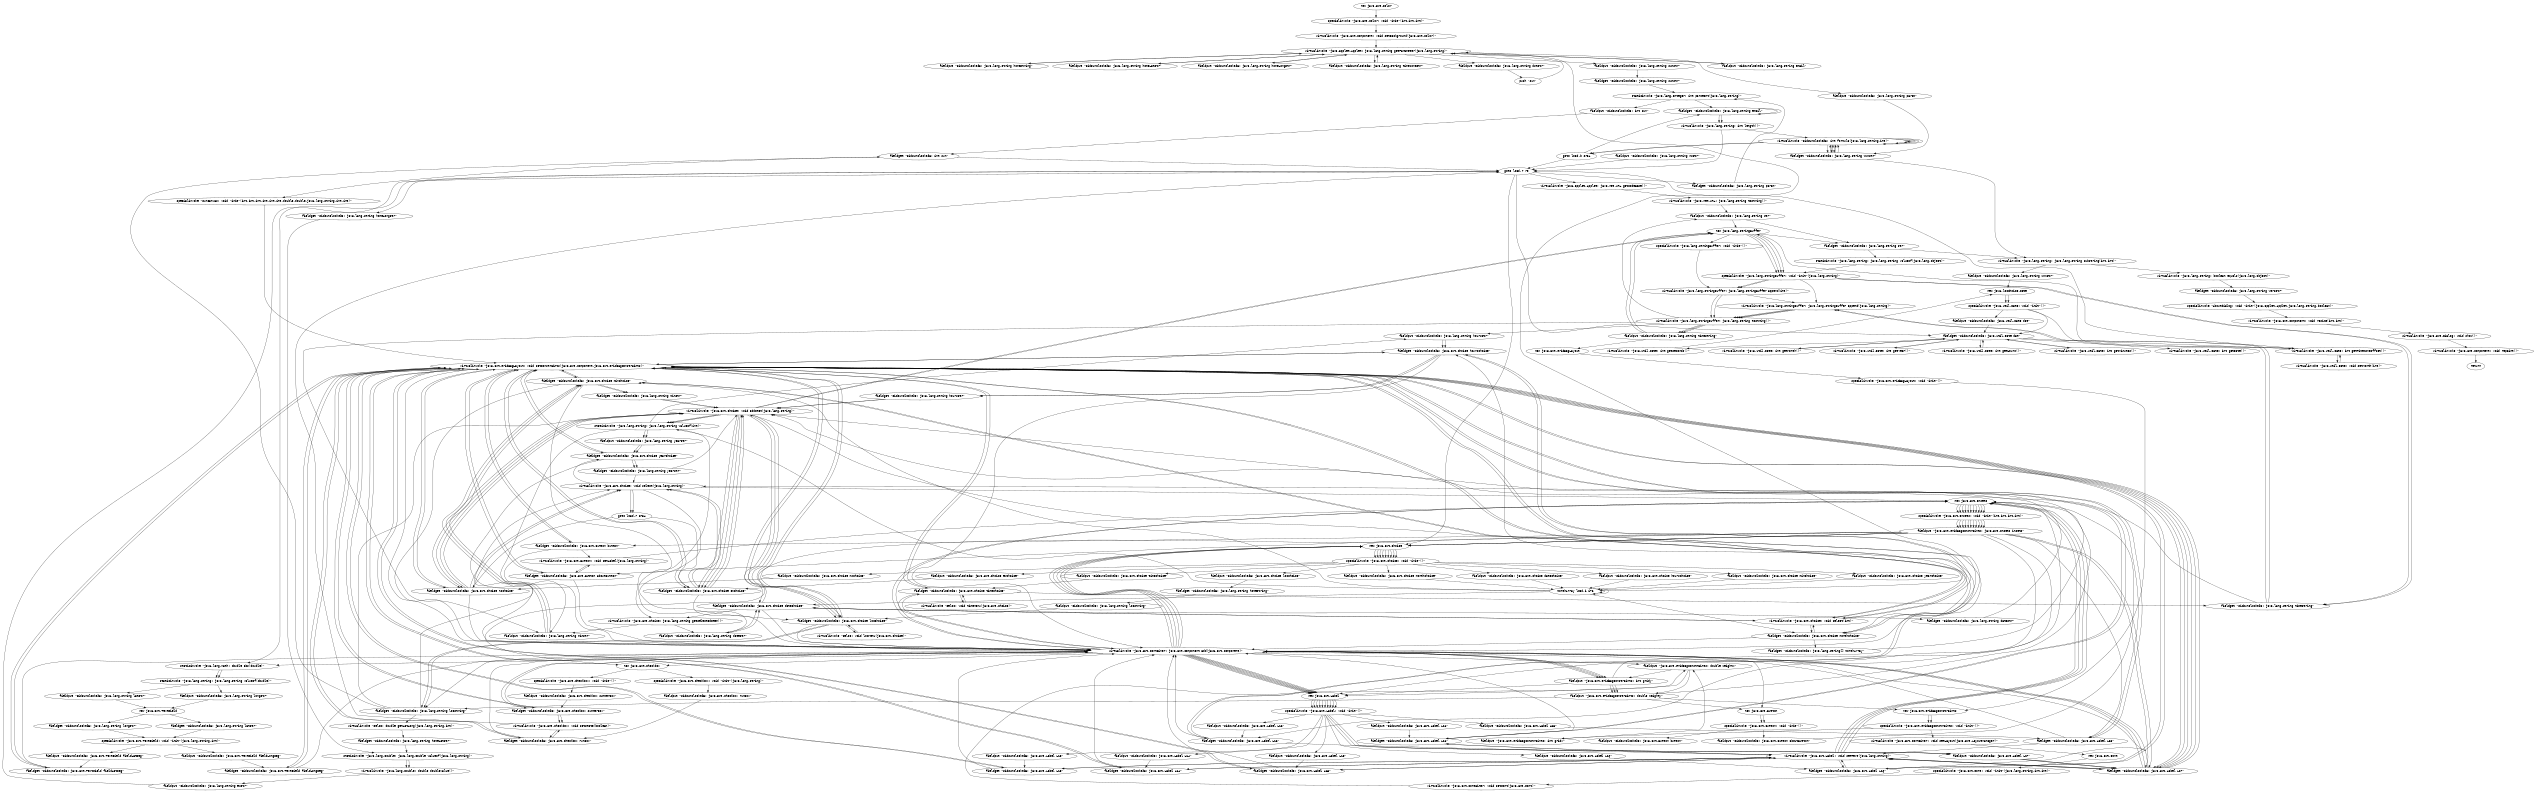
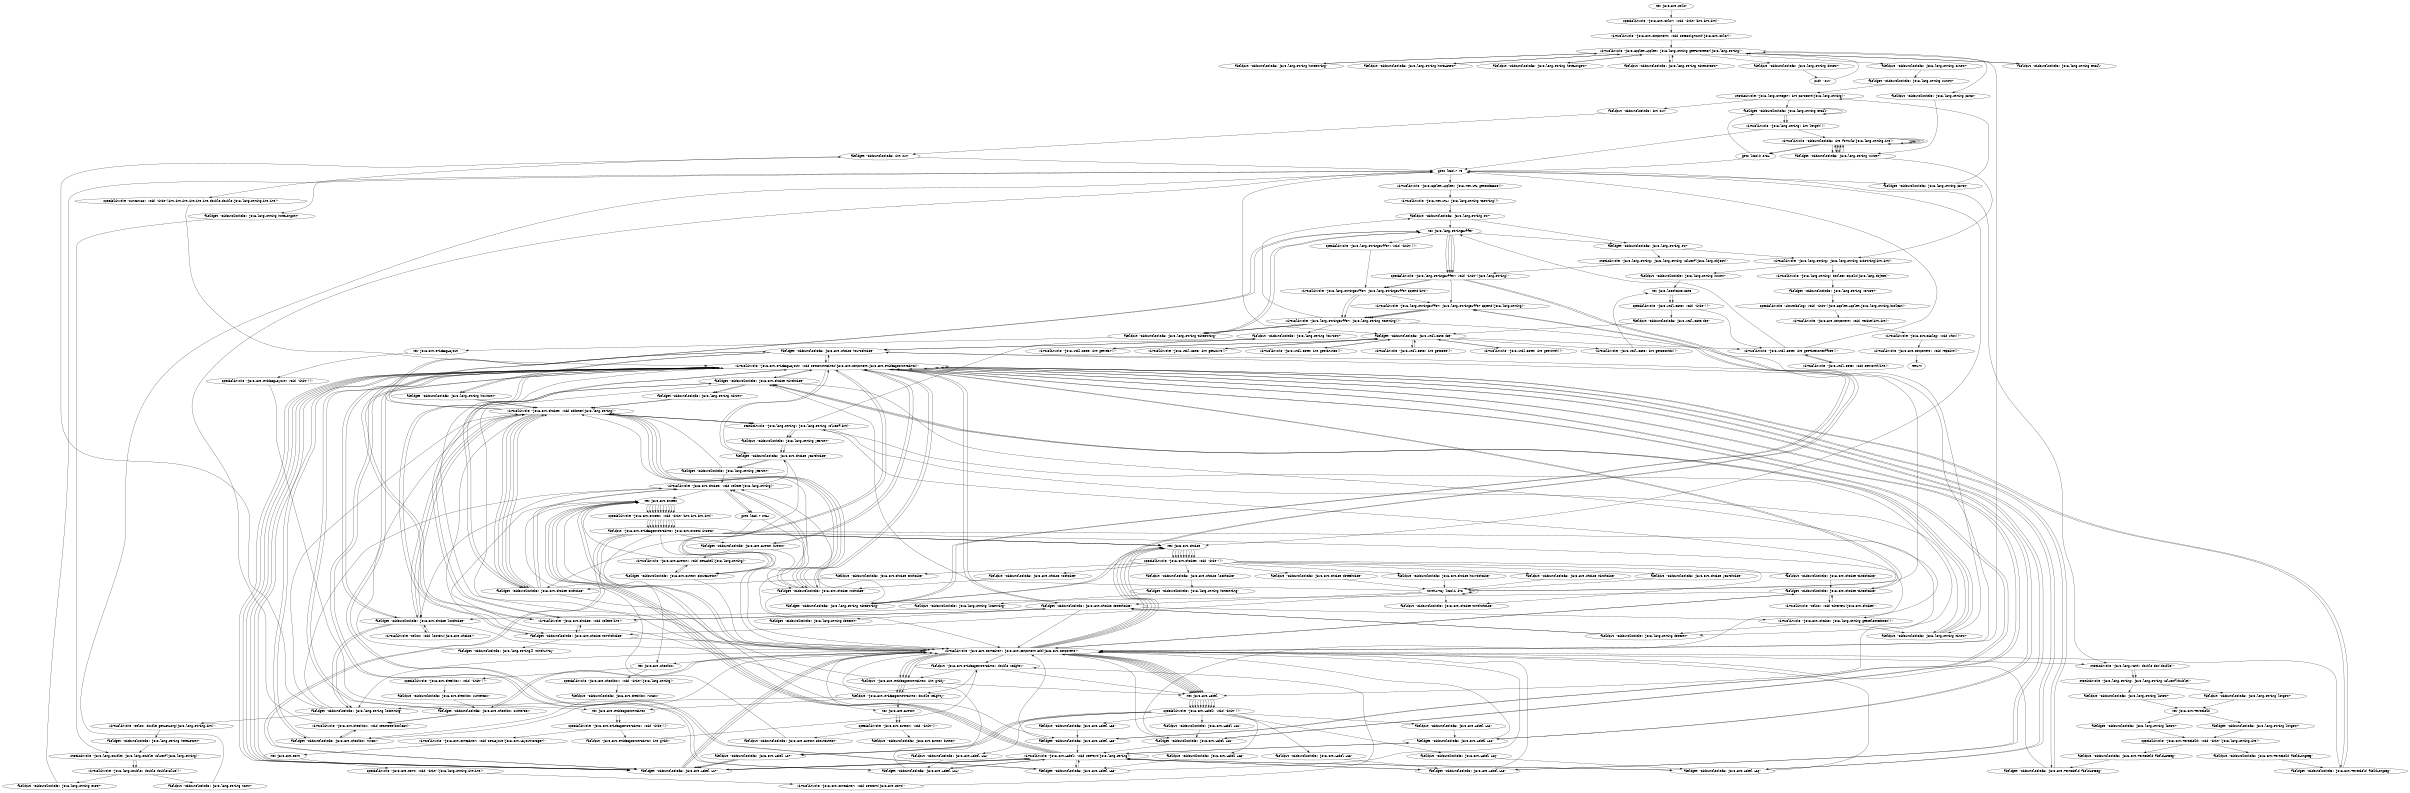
edge "specialinvoke <java.util.Date: void <init>()>" -> "fieldget <SidSunClock093: java.util.Date dat>": now "virtualinvoke <java.util.Date: int getDate()>" -> "fieldget <SidSunClock093: java.util.Date dat>"
edge "fieldput <SidSunClock093: java.awt.Choice monthChoice>" -> "monthArray load.i i72": reversed
edge "virtualinvoke <java.lang.Double: double doubleValue()>" -> "fieldput <SidSunClock093: java.lang.String nsStr>": added
